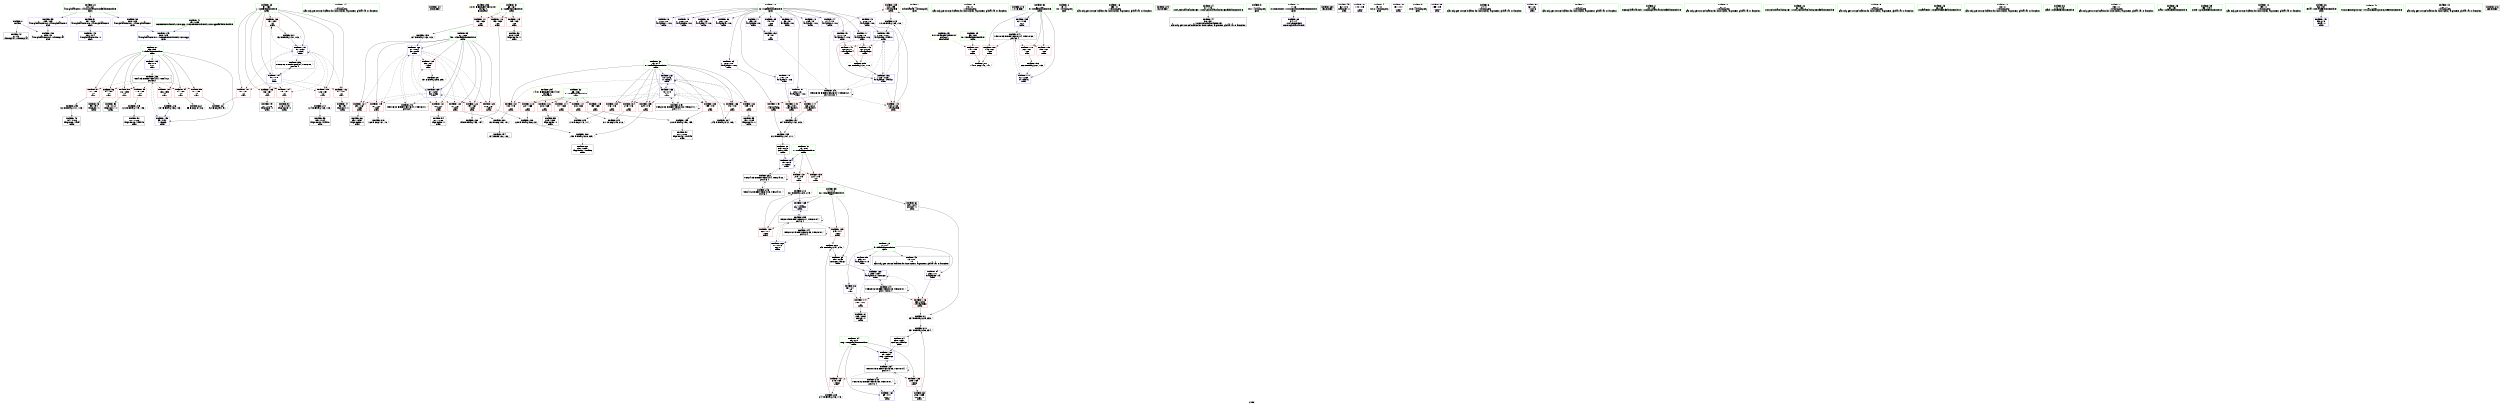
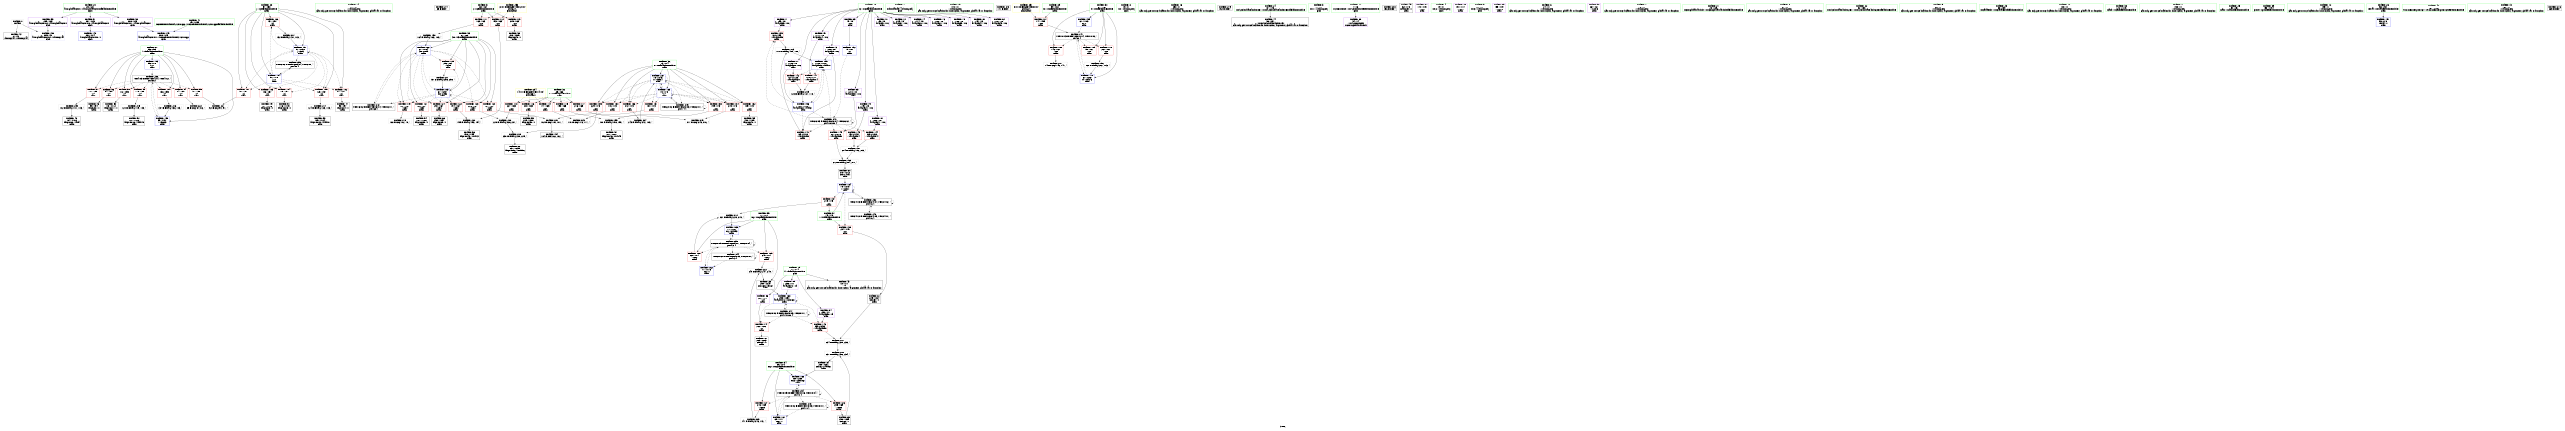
edge "NodeID: 71" -> "NodeID: 152": now "NodeID: 71" -> "NodeID: 139"
edge "NodeID: 107" -> "NodeID: 217": now "NodeID: 107" -> "NodeID: 241"
edge "NodeID: 36" -> "NodeID: 131": removed
node "NodeID: 56": added
edge "NodeID: 37" -> "NodeID: 137": reversed
